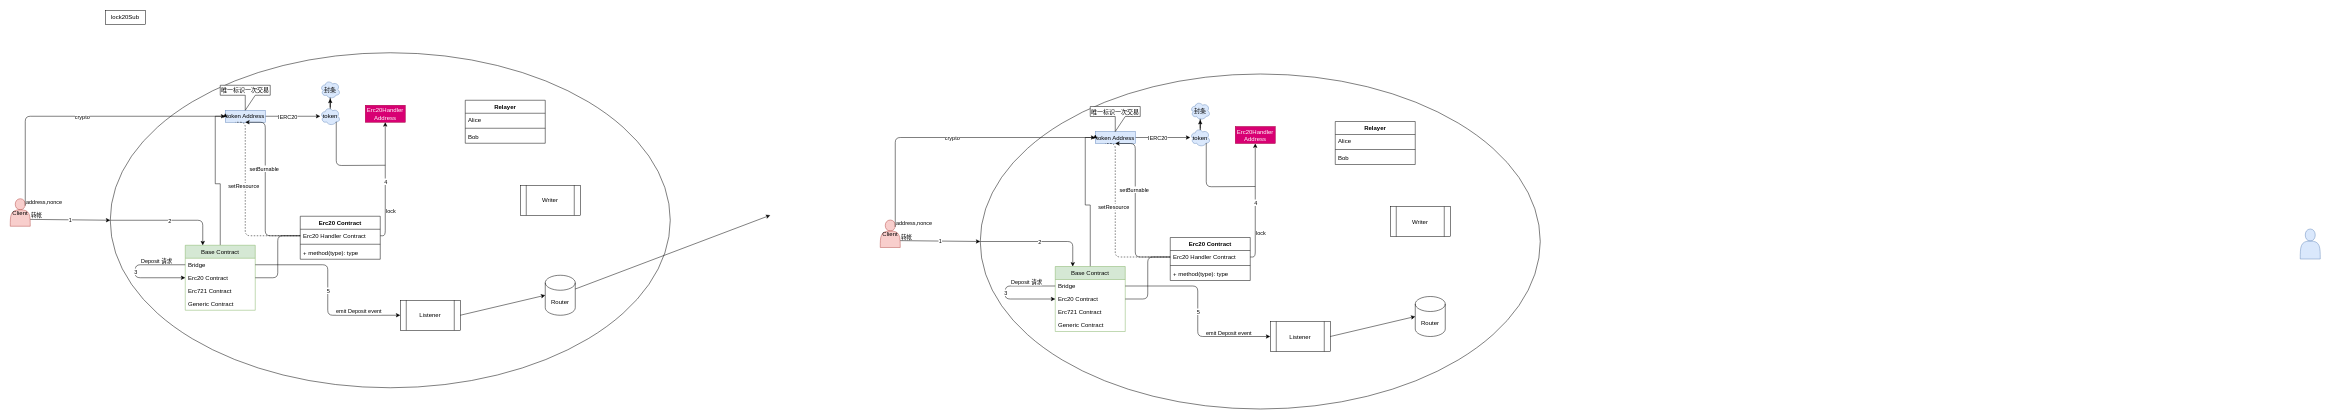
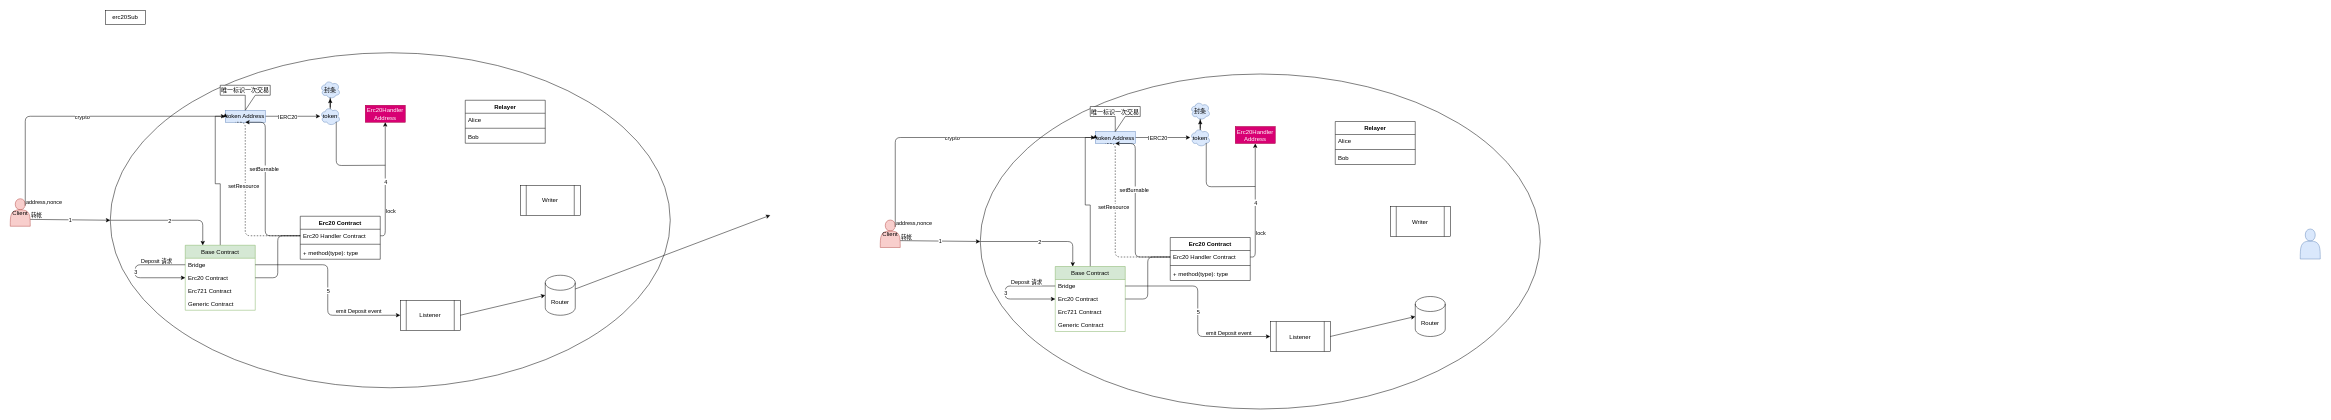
node "lock20Sub": label "lock20Sub" -> "erc20Sub"
